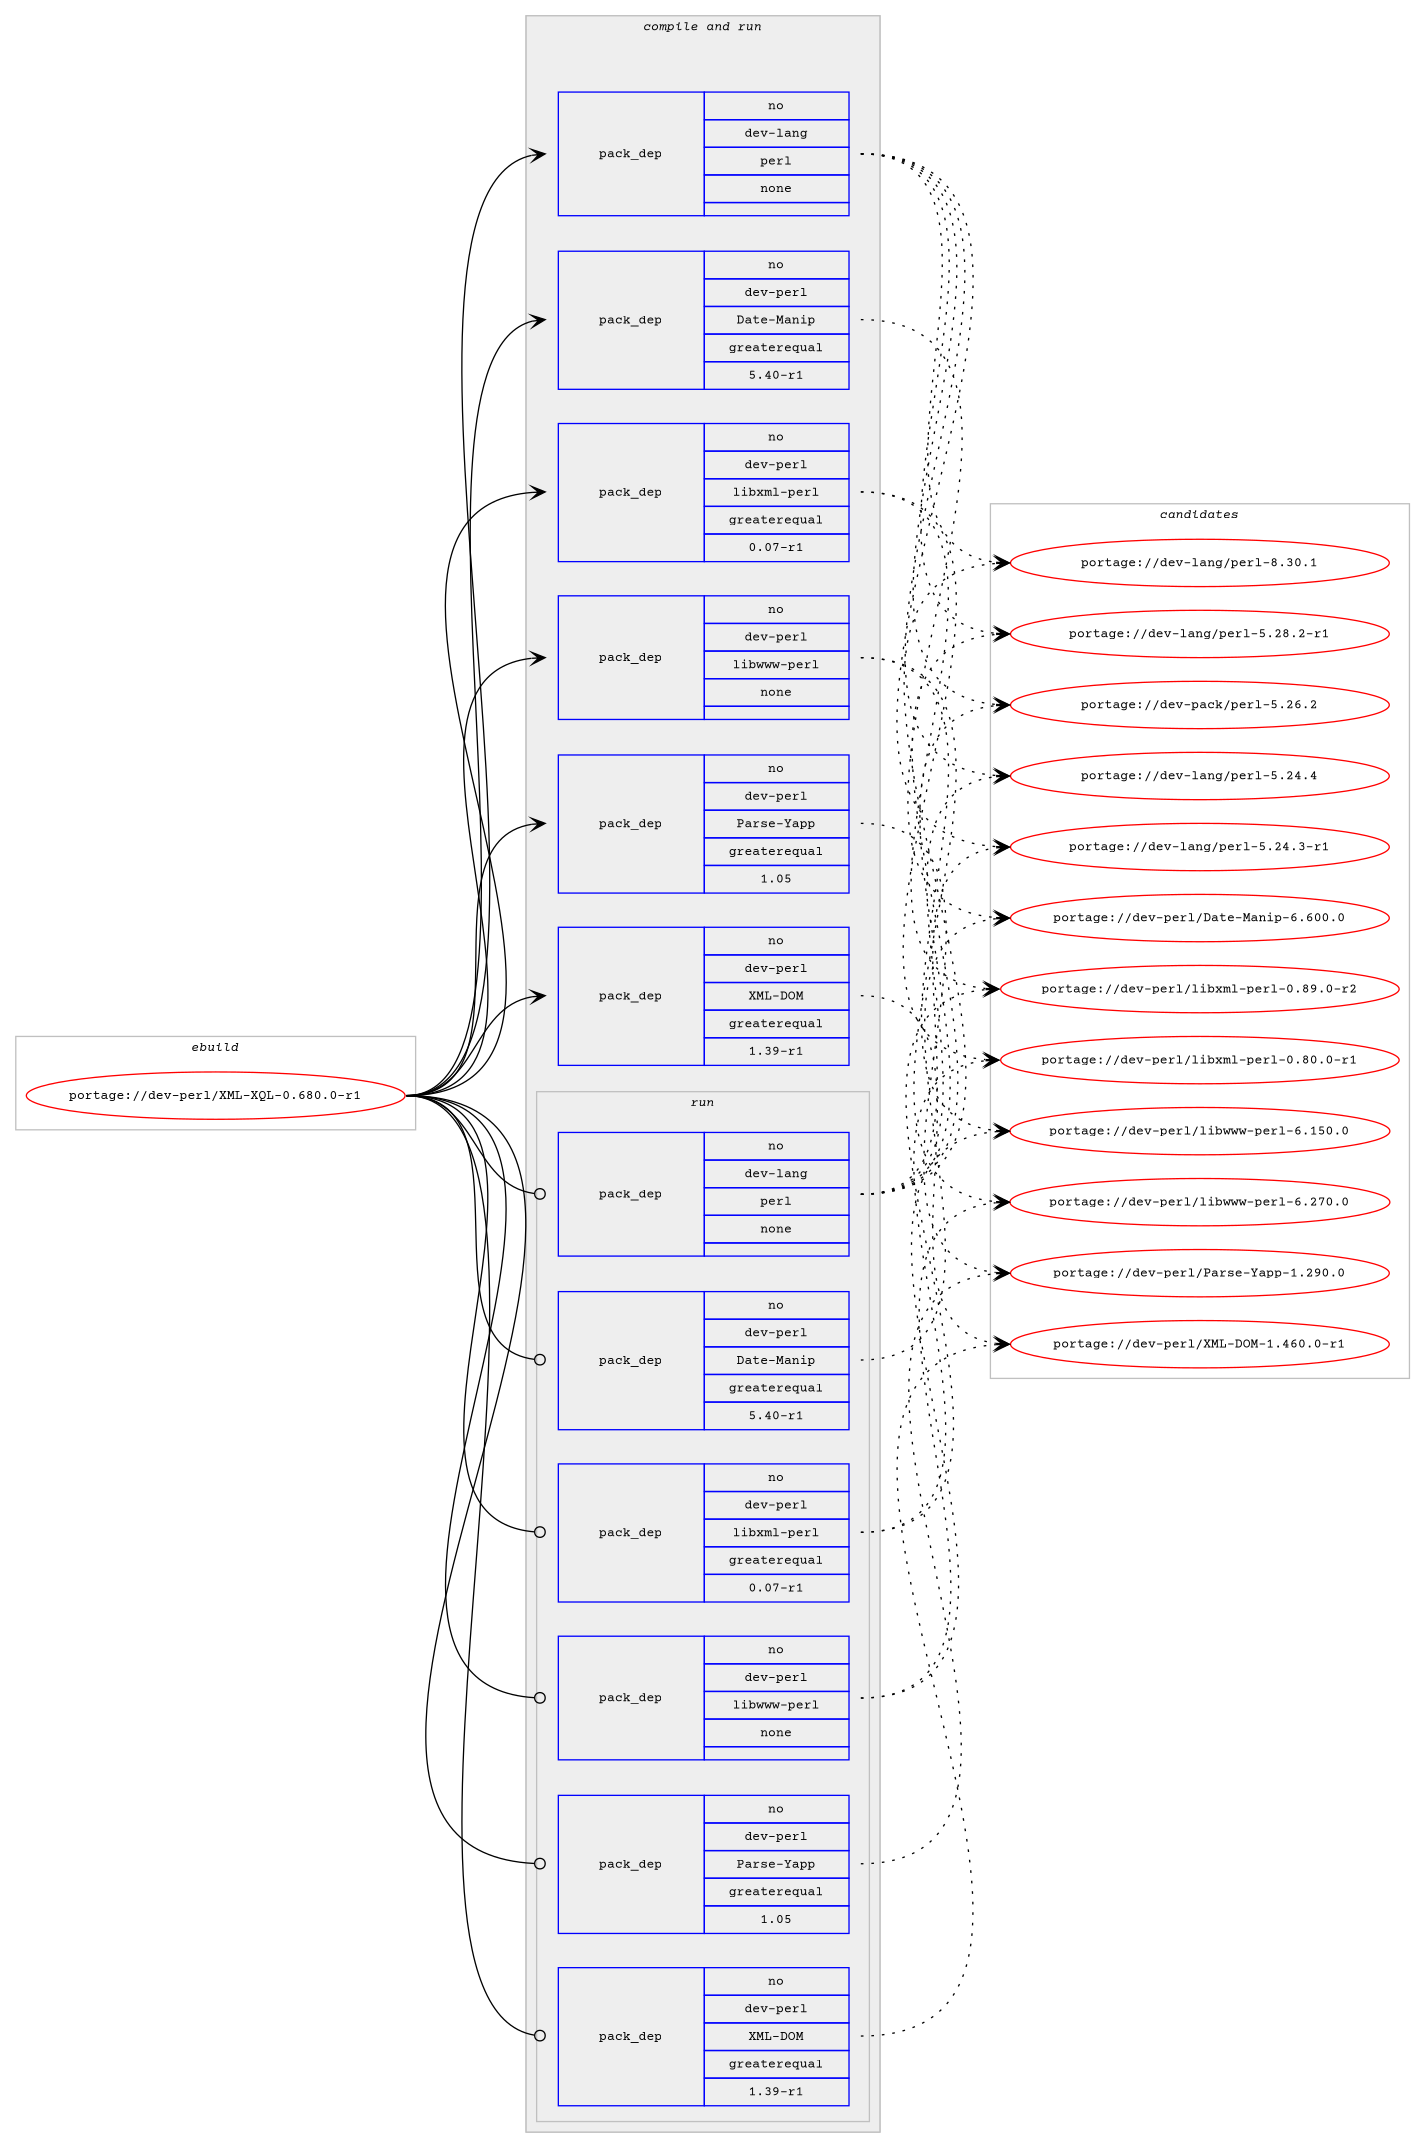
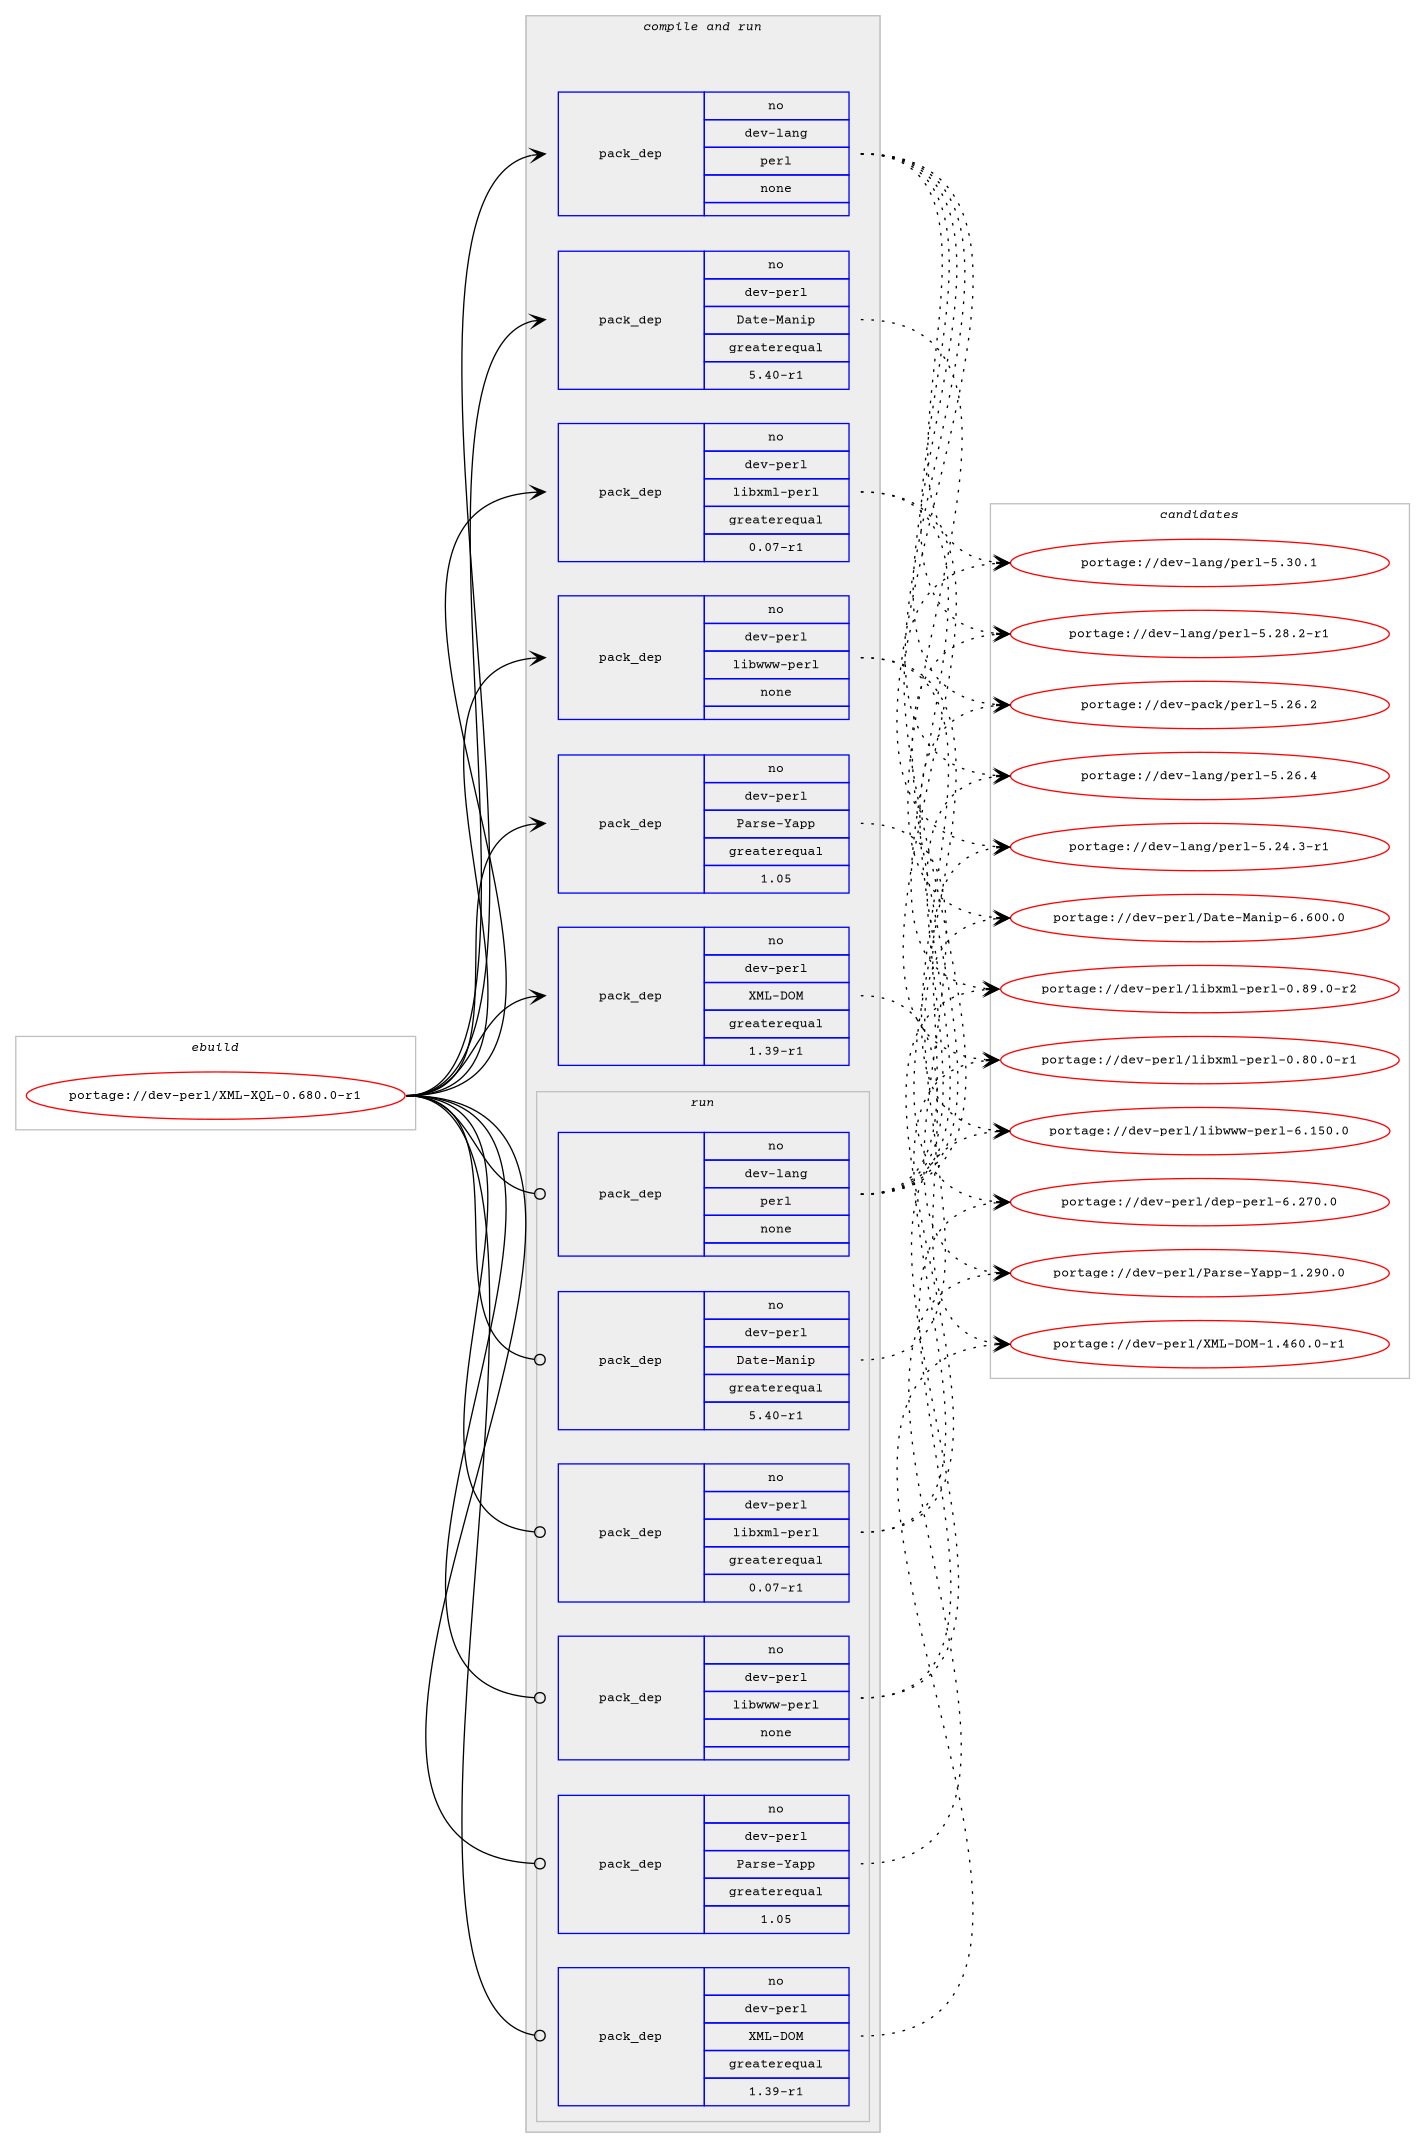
node "portage://dev-lang/perl-8.30.1": label "portage://dev-lang/perl-8.30.1" -> "portage://dev-lang/perl-5.30.1"
node "portage://dev-lang/perl-5.24.4": label "portage://dev-lang/perl-5.24.4" -> "portage://dev-lang/perl-5.26.4"
node "portage://dev-perl/libwww-perl-6.270.0": label "portage://dev-perl/libwww-perl-6.270.0" -> "portage://dev-perl/dep-perl-6.270.0"
